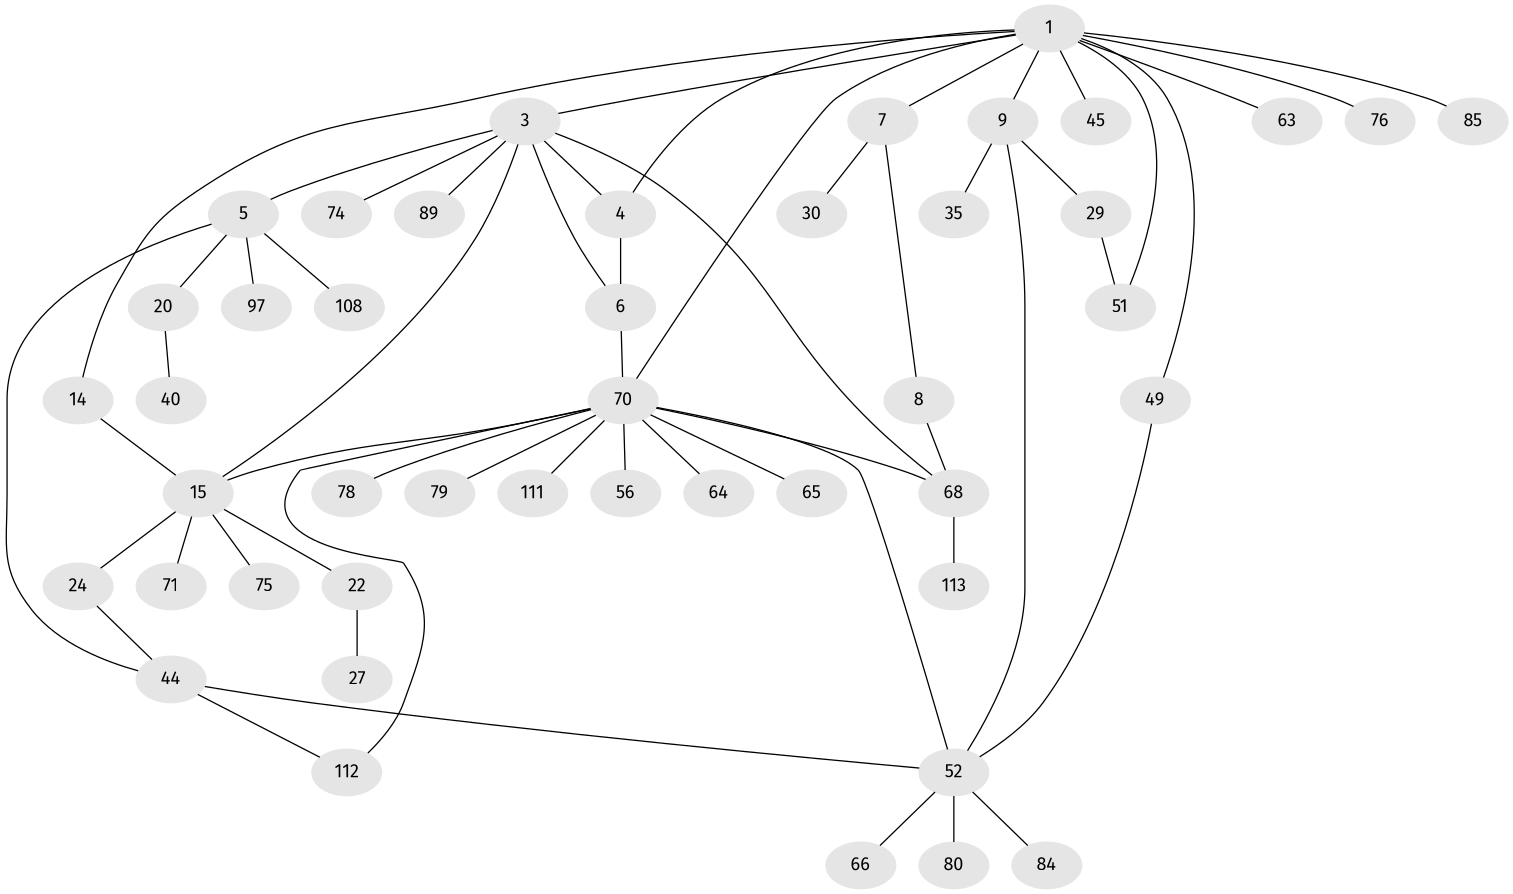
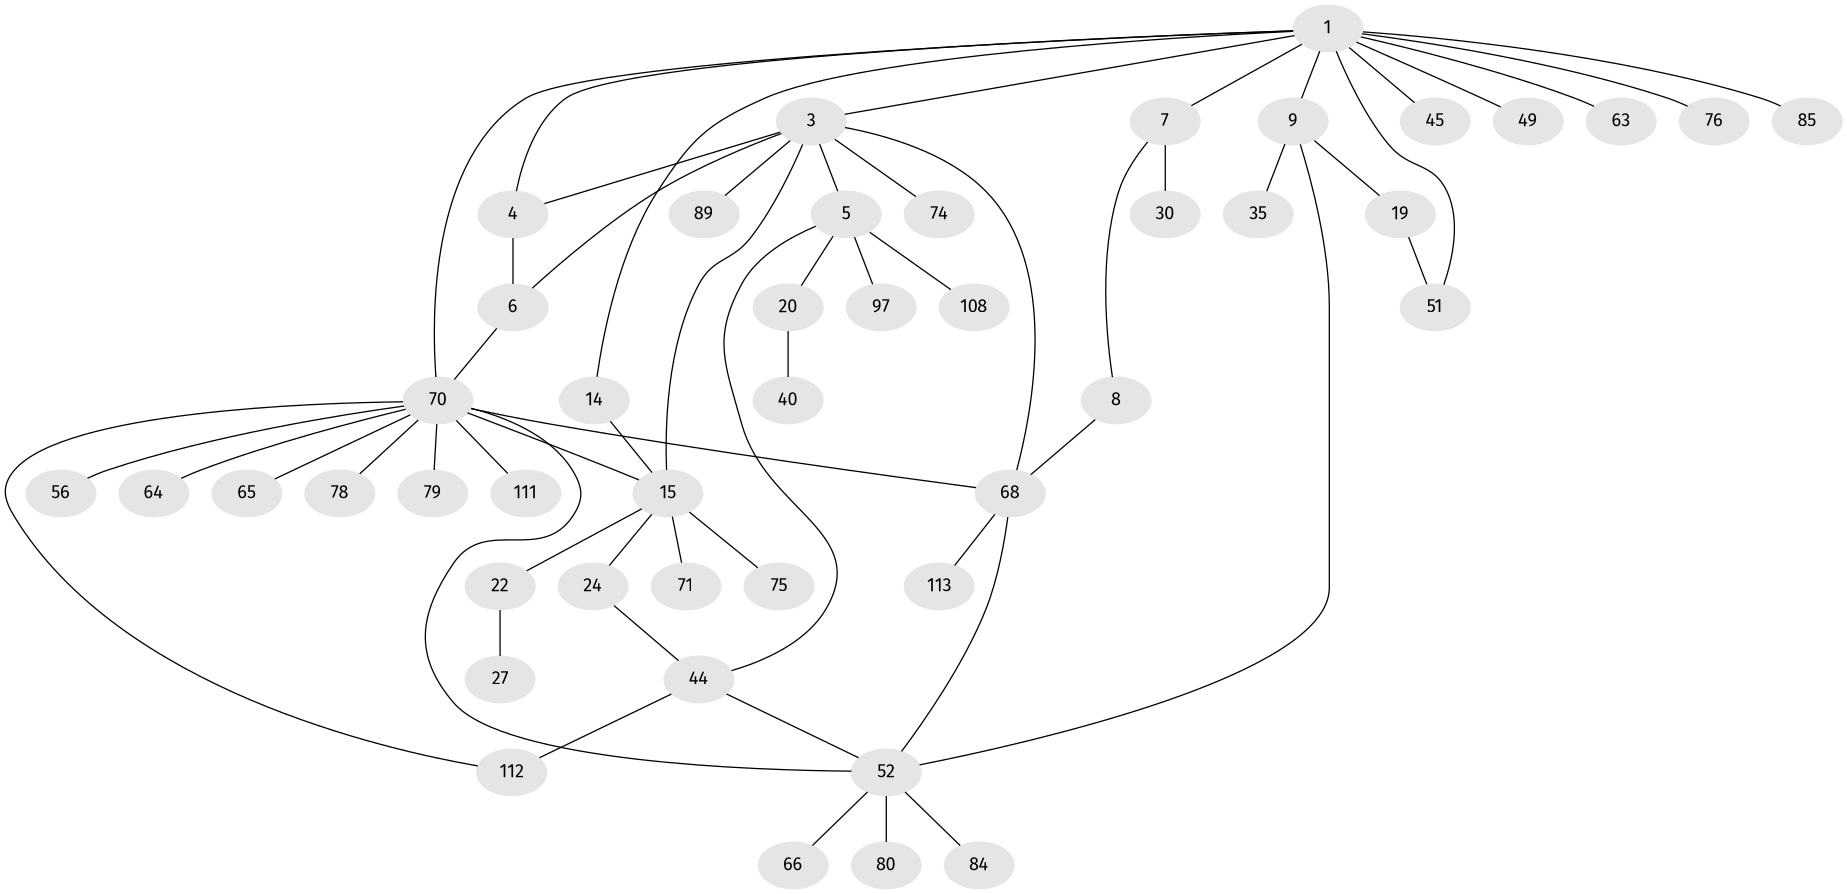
node "29": label "29" -> "19"
edge "49" -- "52": now "68" -- "52"
